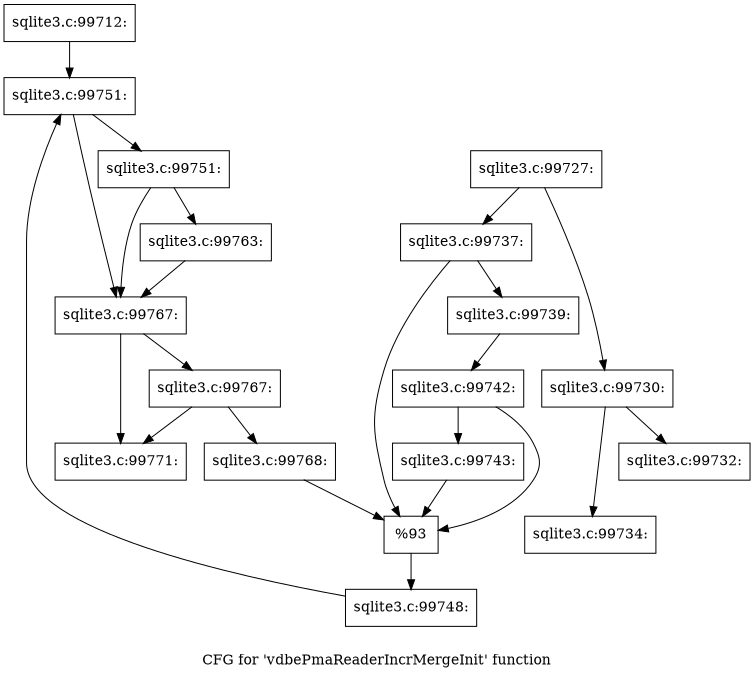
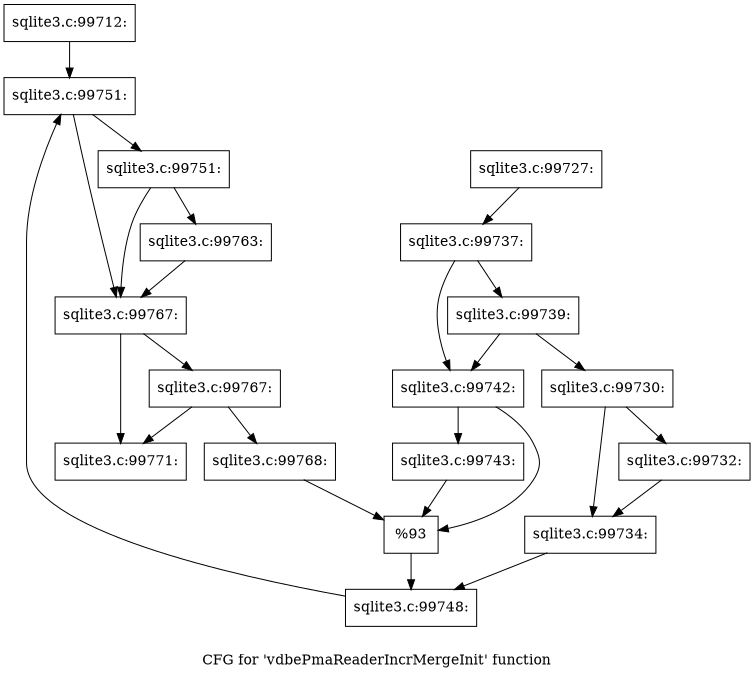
edge "sqlite3.c:99727:" -> "sqlite3.c:99730:": now "sqlite3.c:99739:" -> "sqlite3.c:99730:"
edge "sqlite3.c:99737:" -> "%93": now "sqlite3.c:99737:" -> "sqlite3.c:99742:"
edge "sqlite3.c:99732:" -> "sqlite3.c:99734:": added
edge "sqlite3.c:99734:" -> "sqlite3.c:99748:": added
